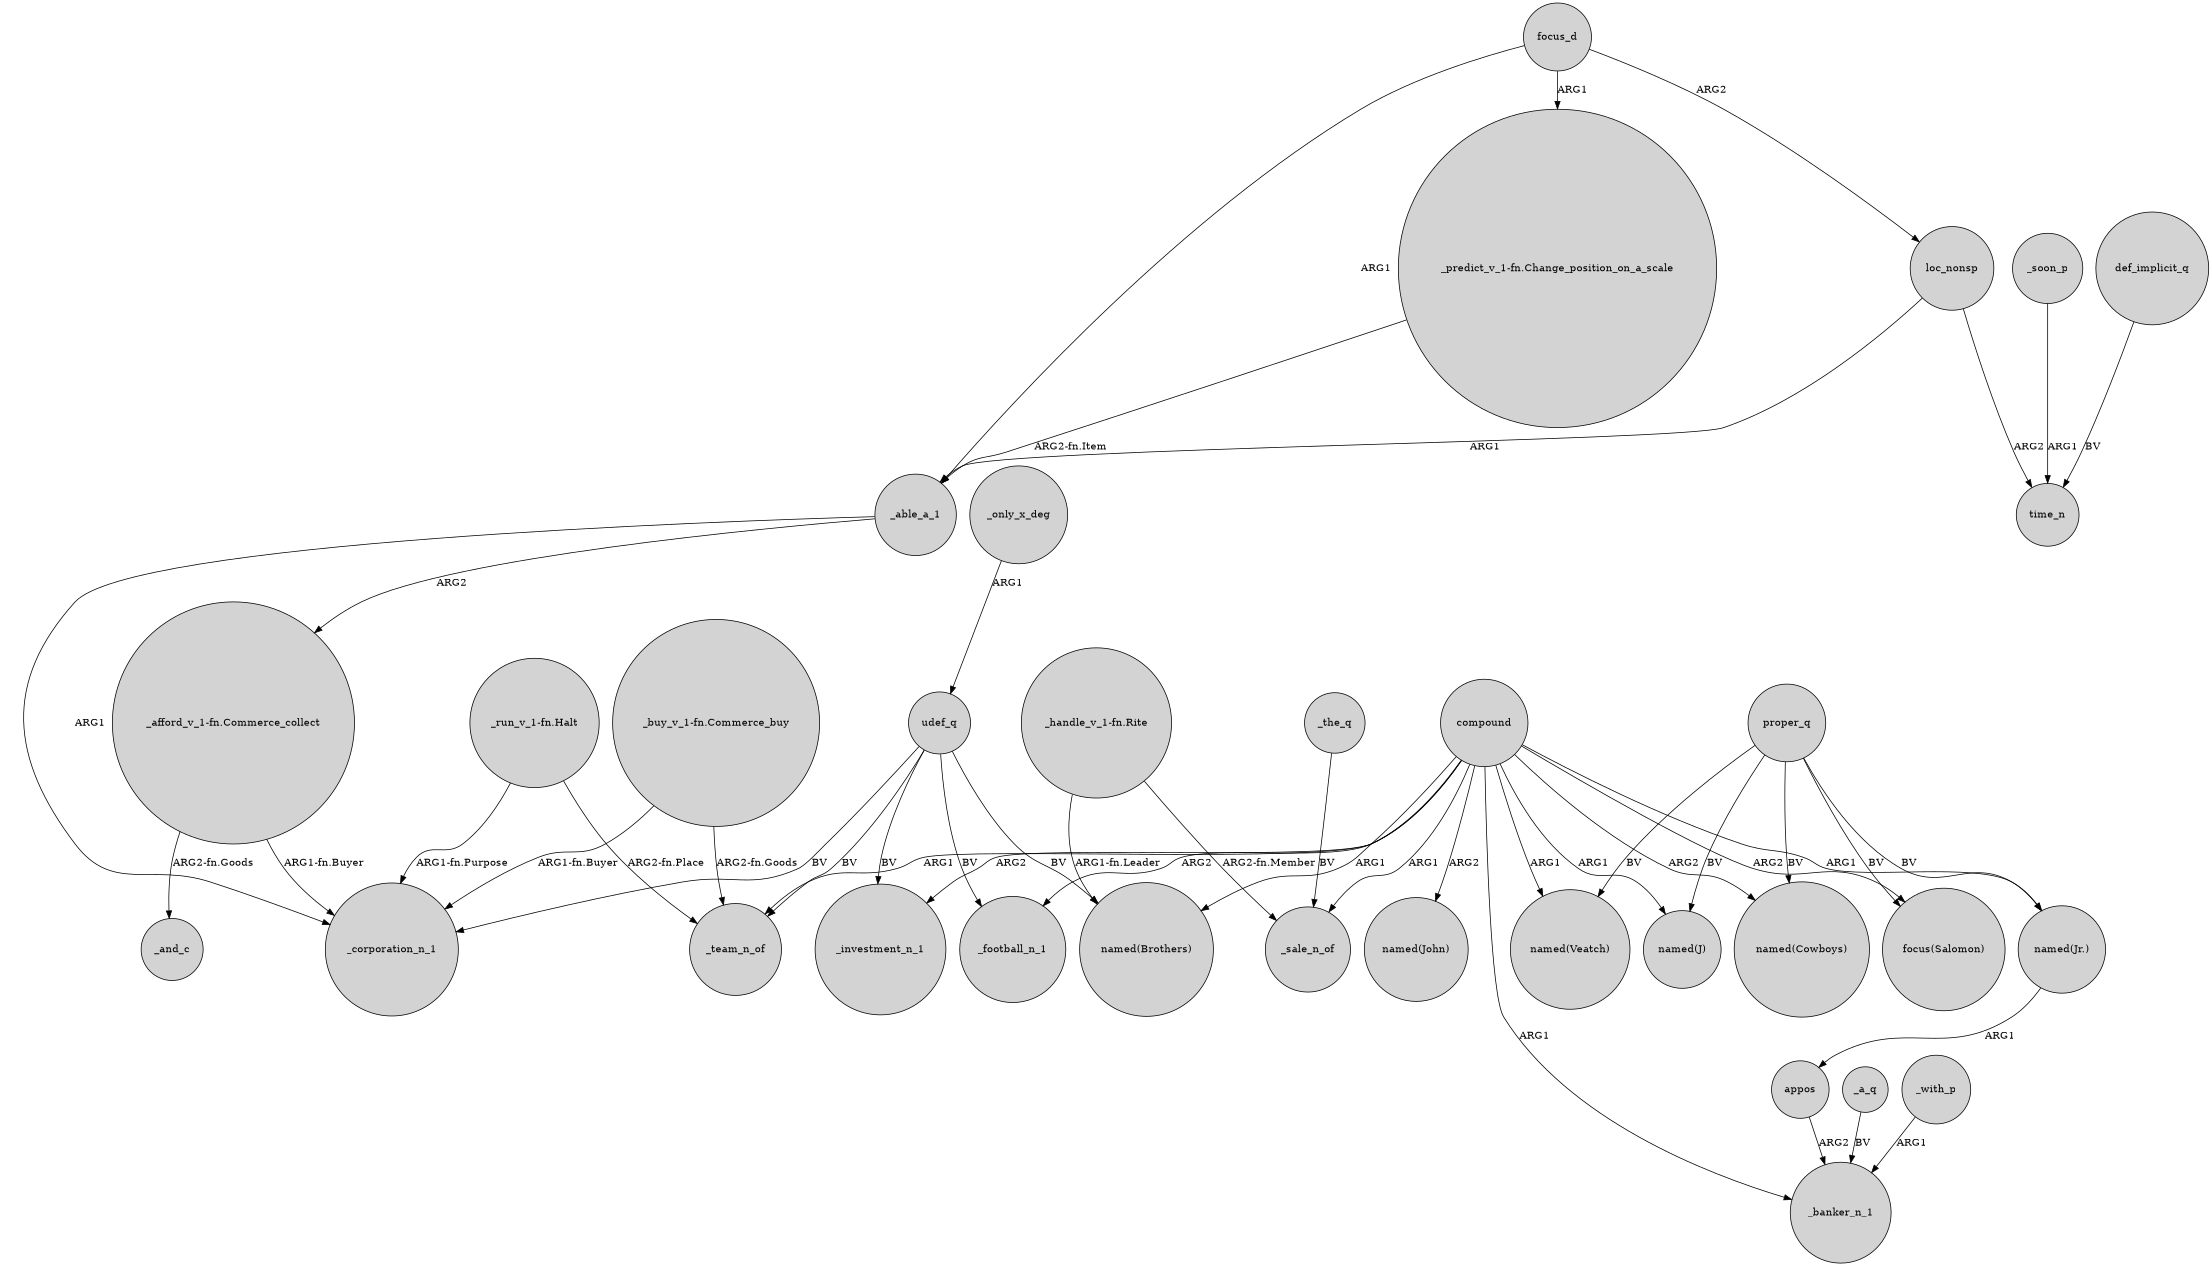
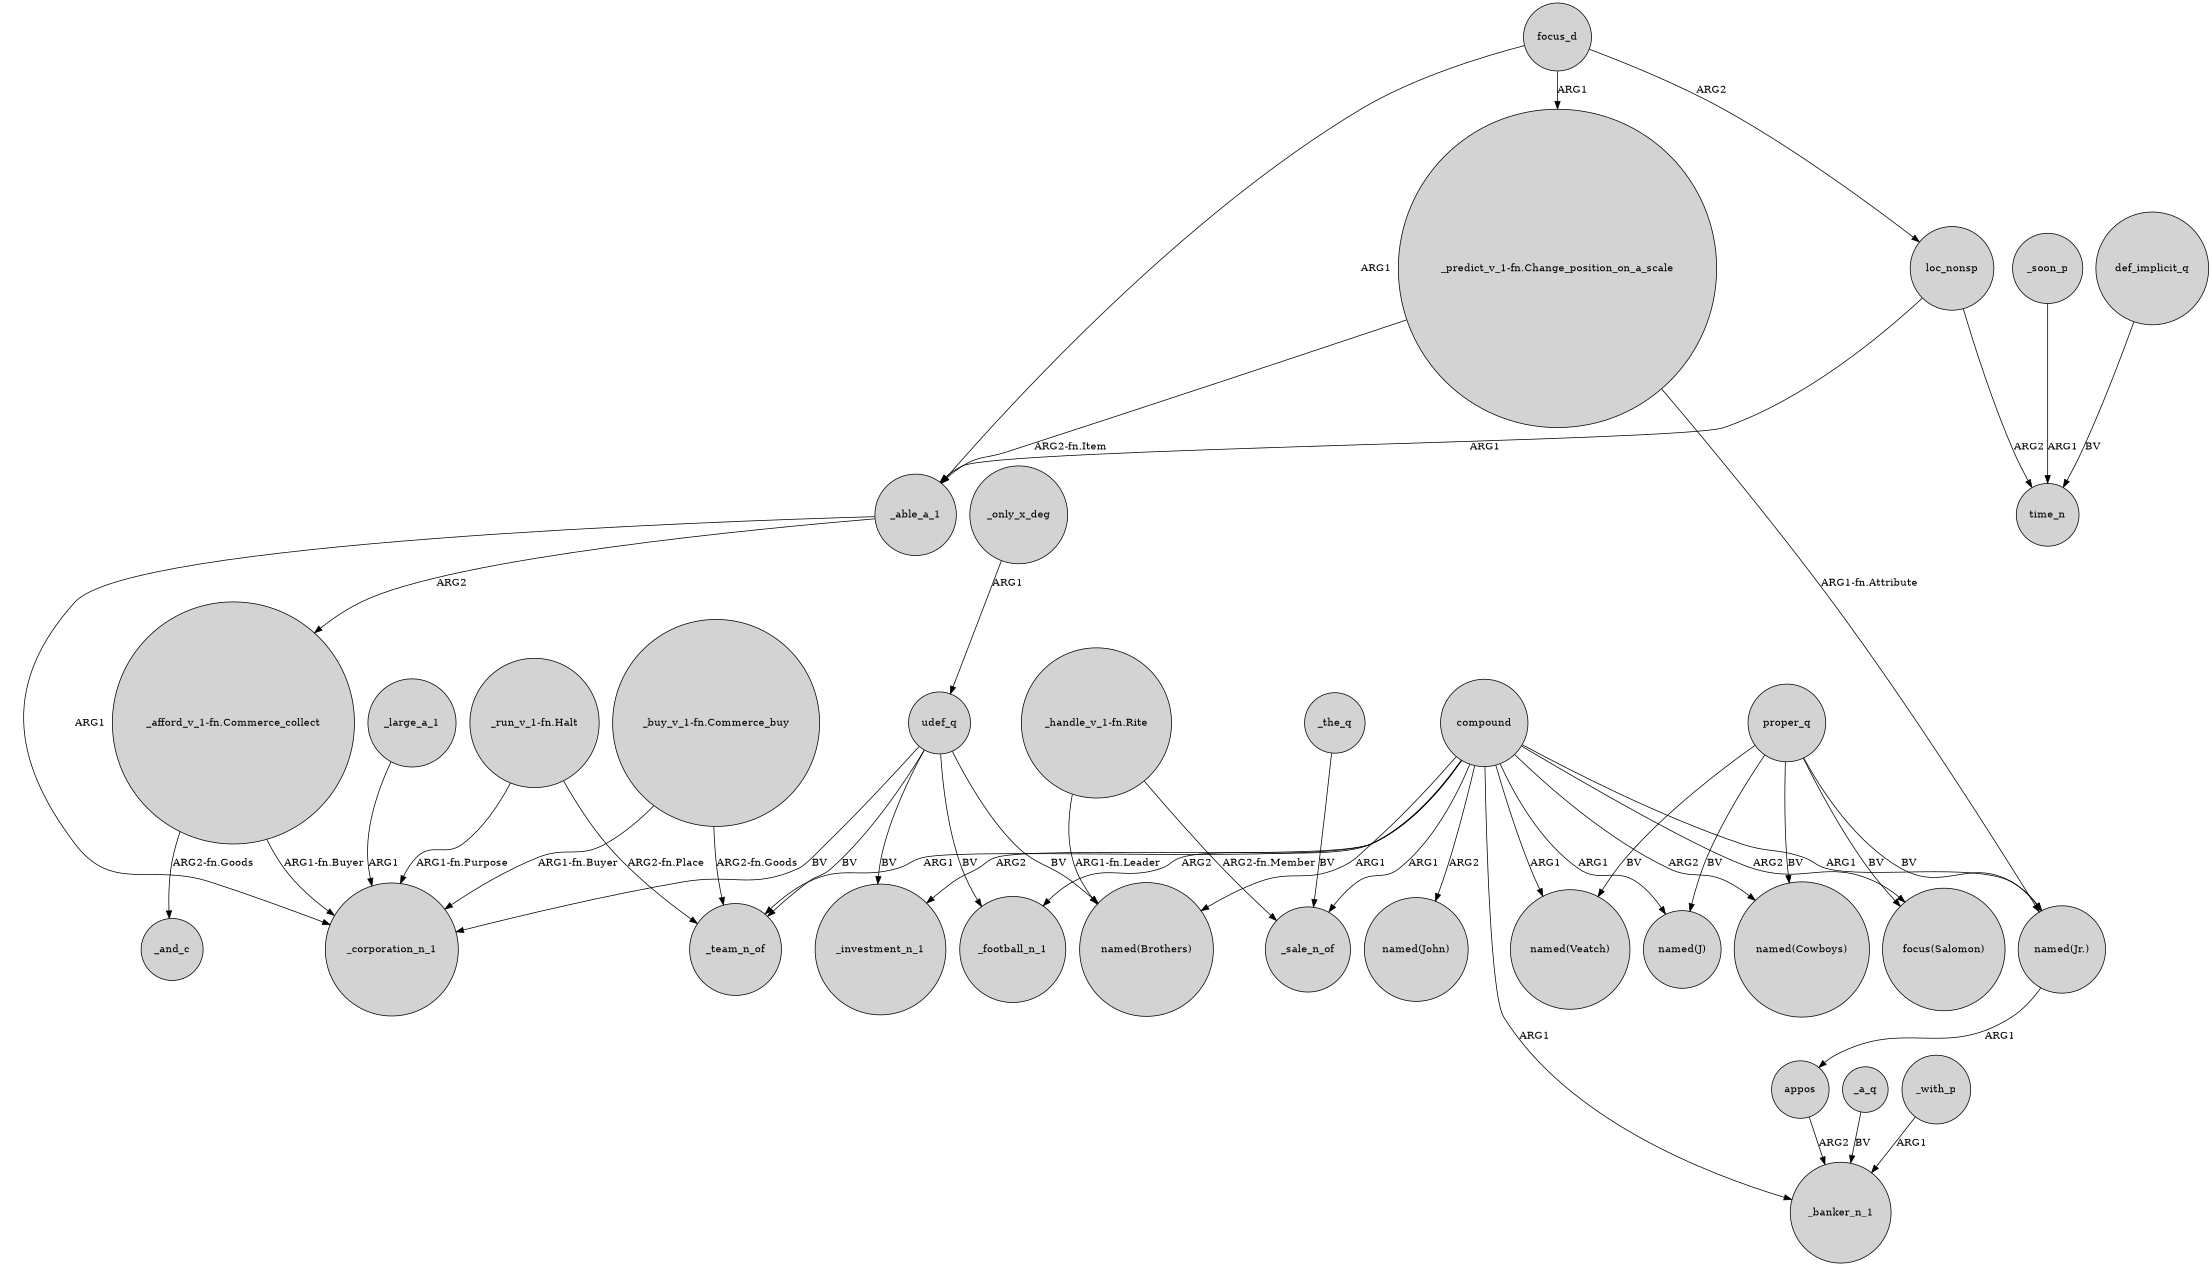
edge "_predict_v_1-fn.Change_position_on_a_scale" -> "named(Jr.)": added, label "ARG1-fn.Attribute"
node "_large_a_1": added
